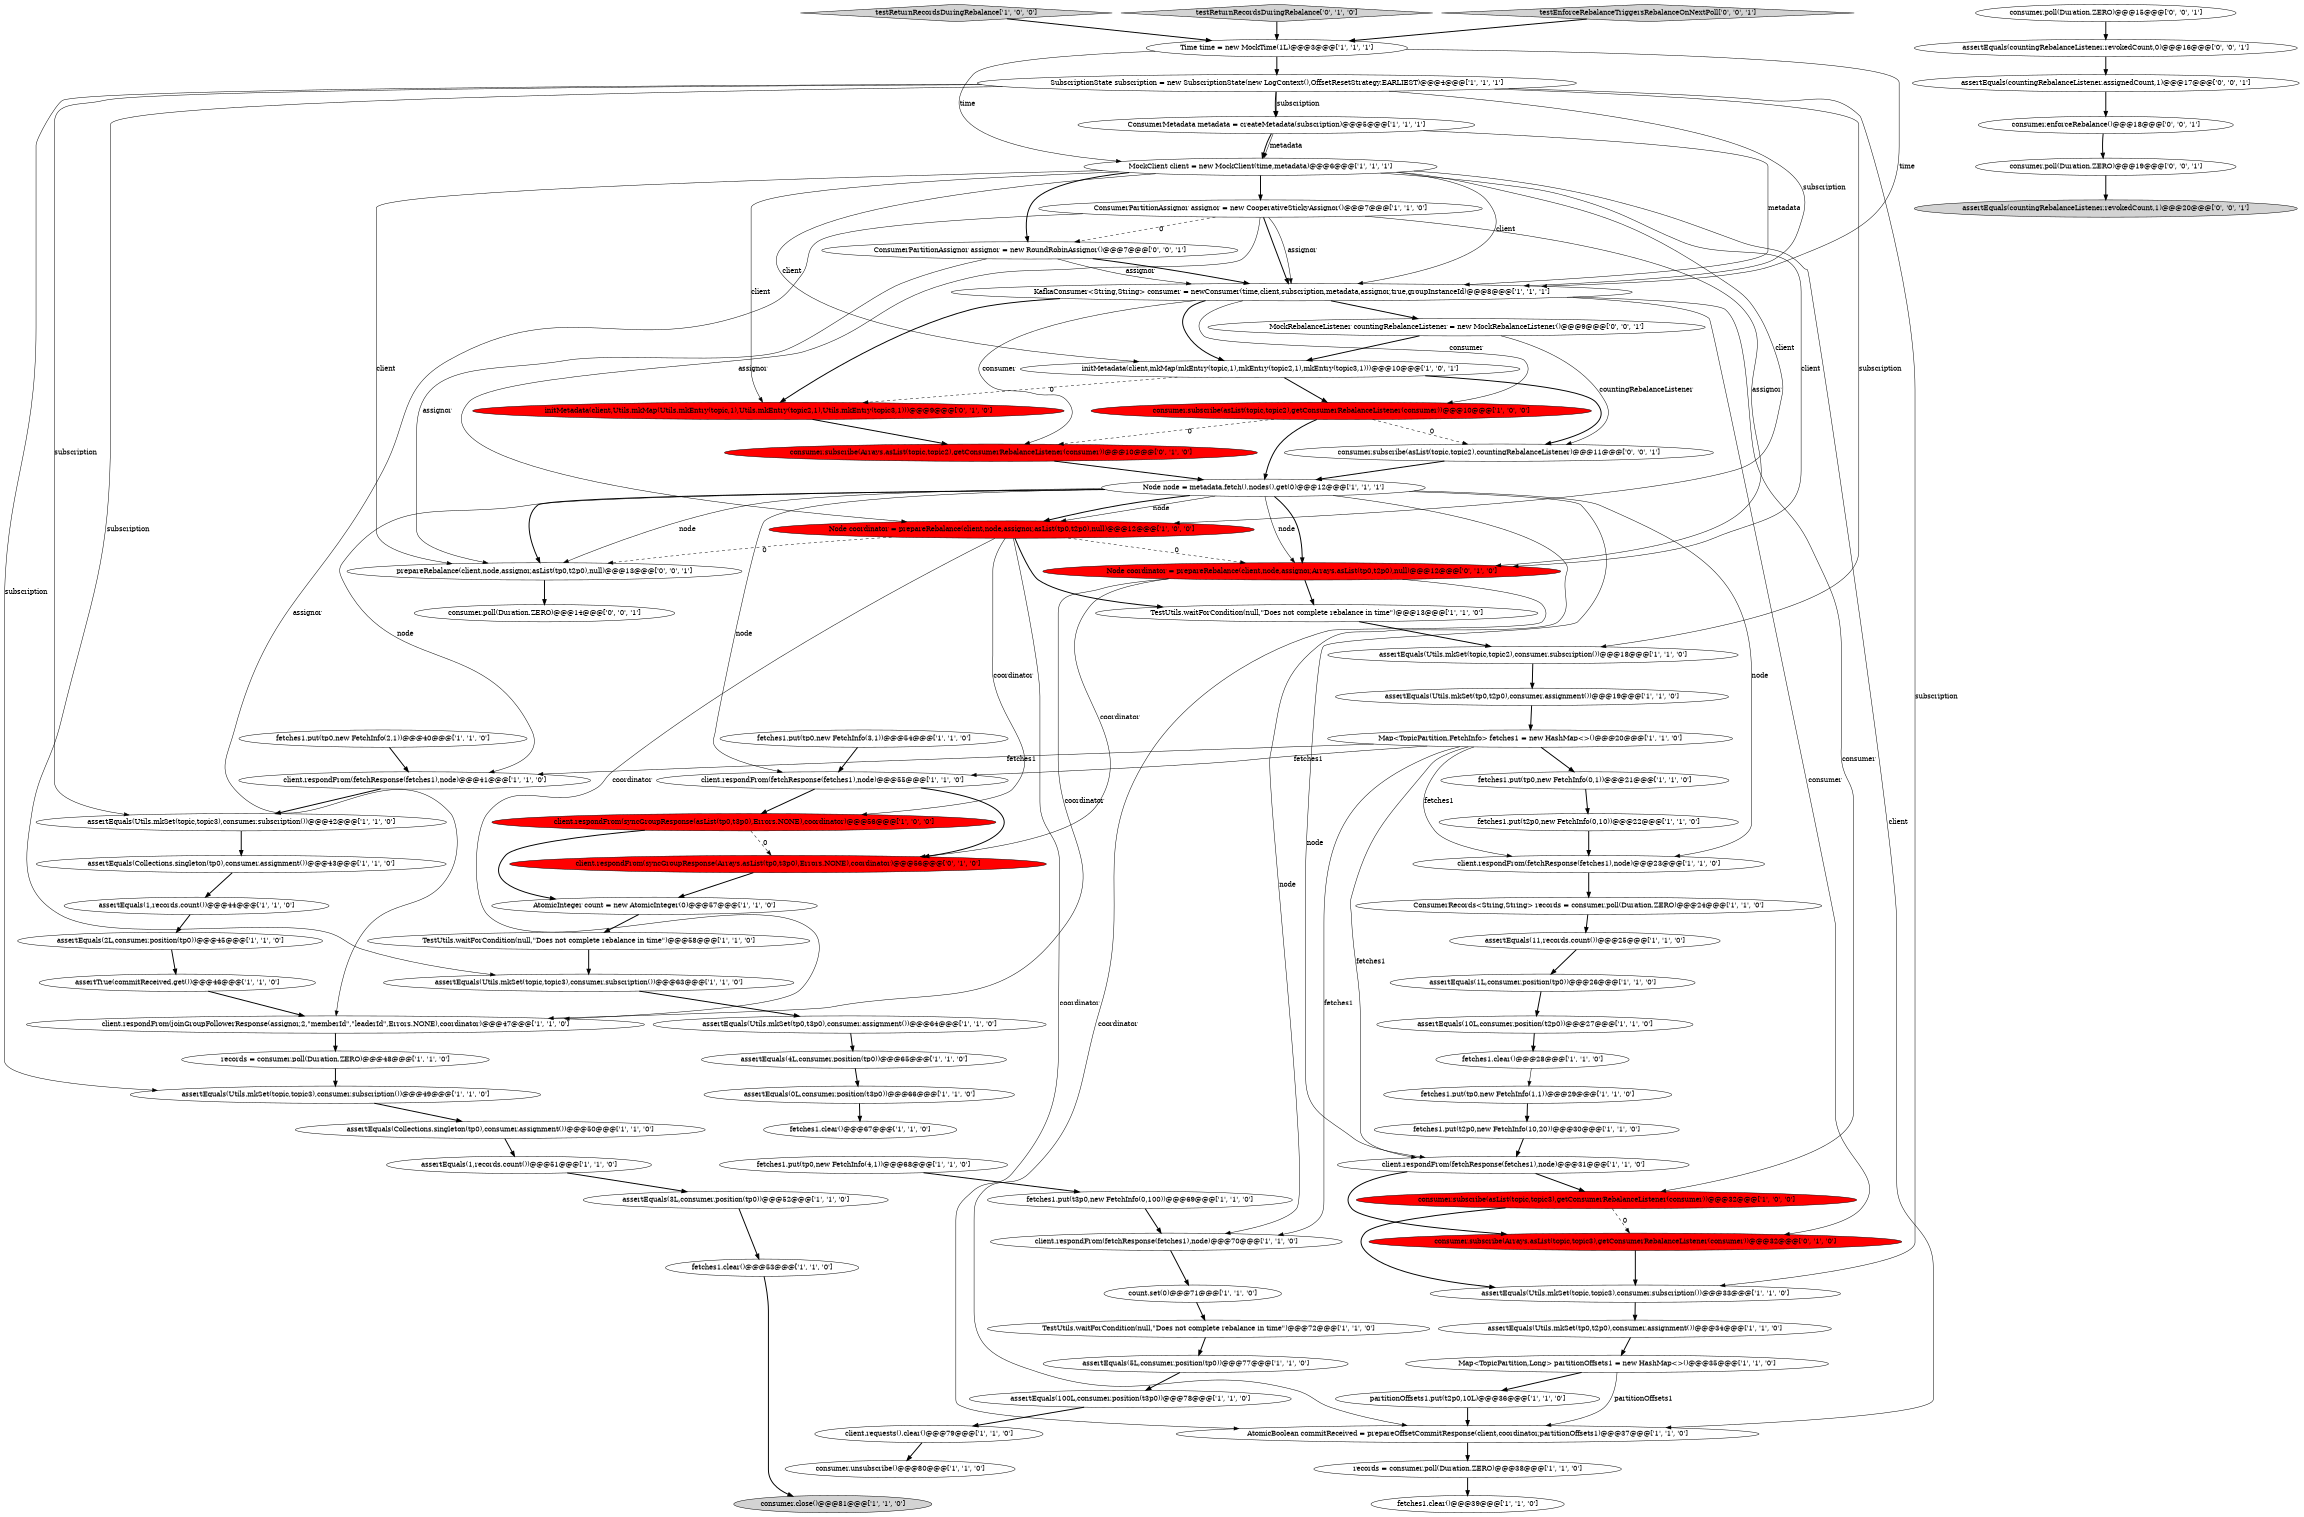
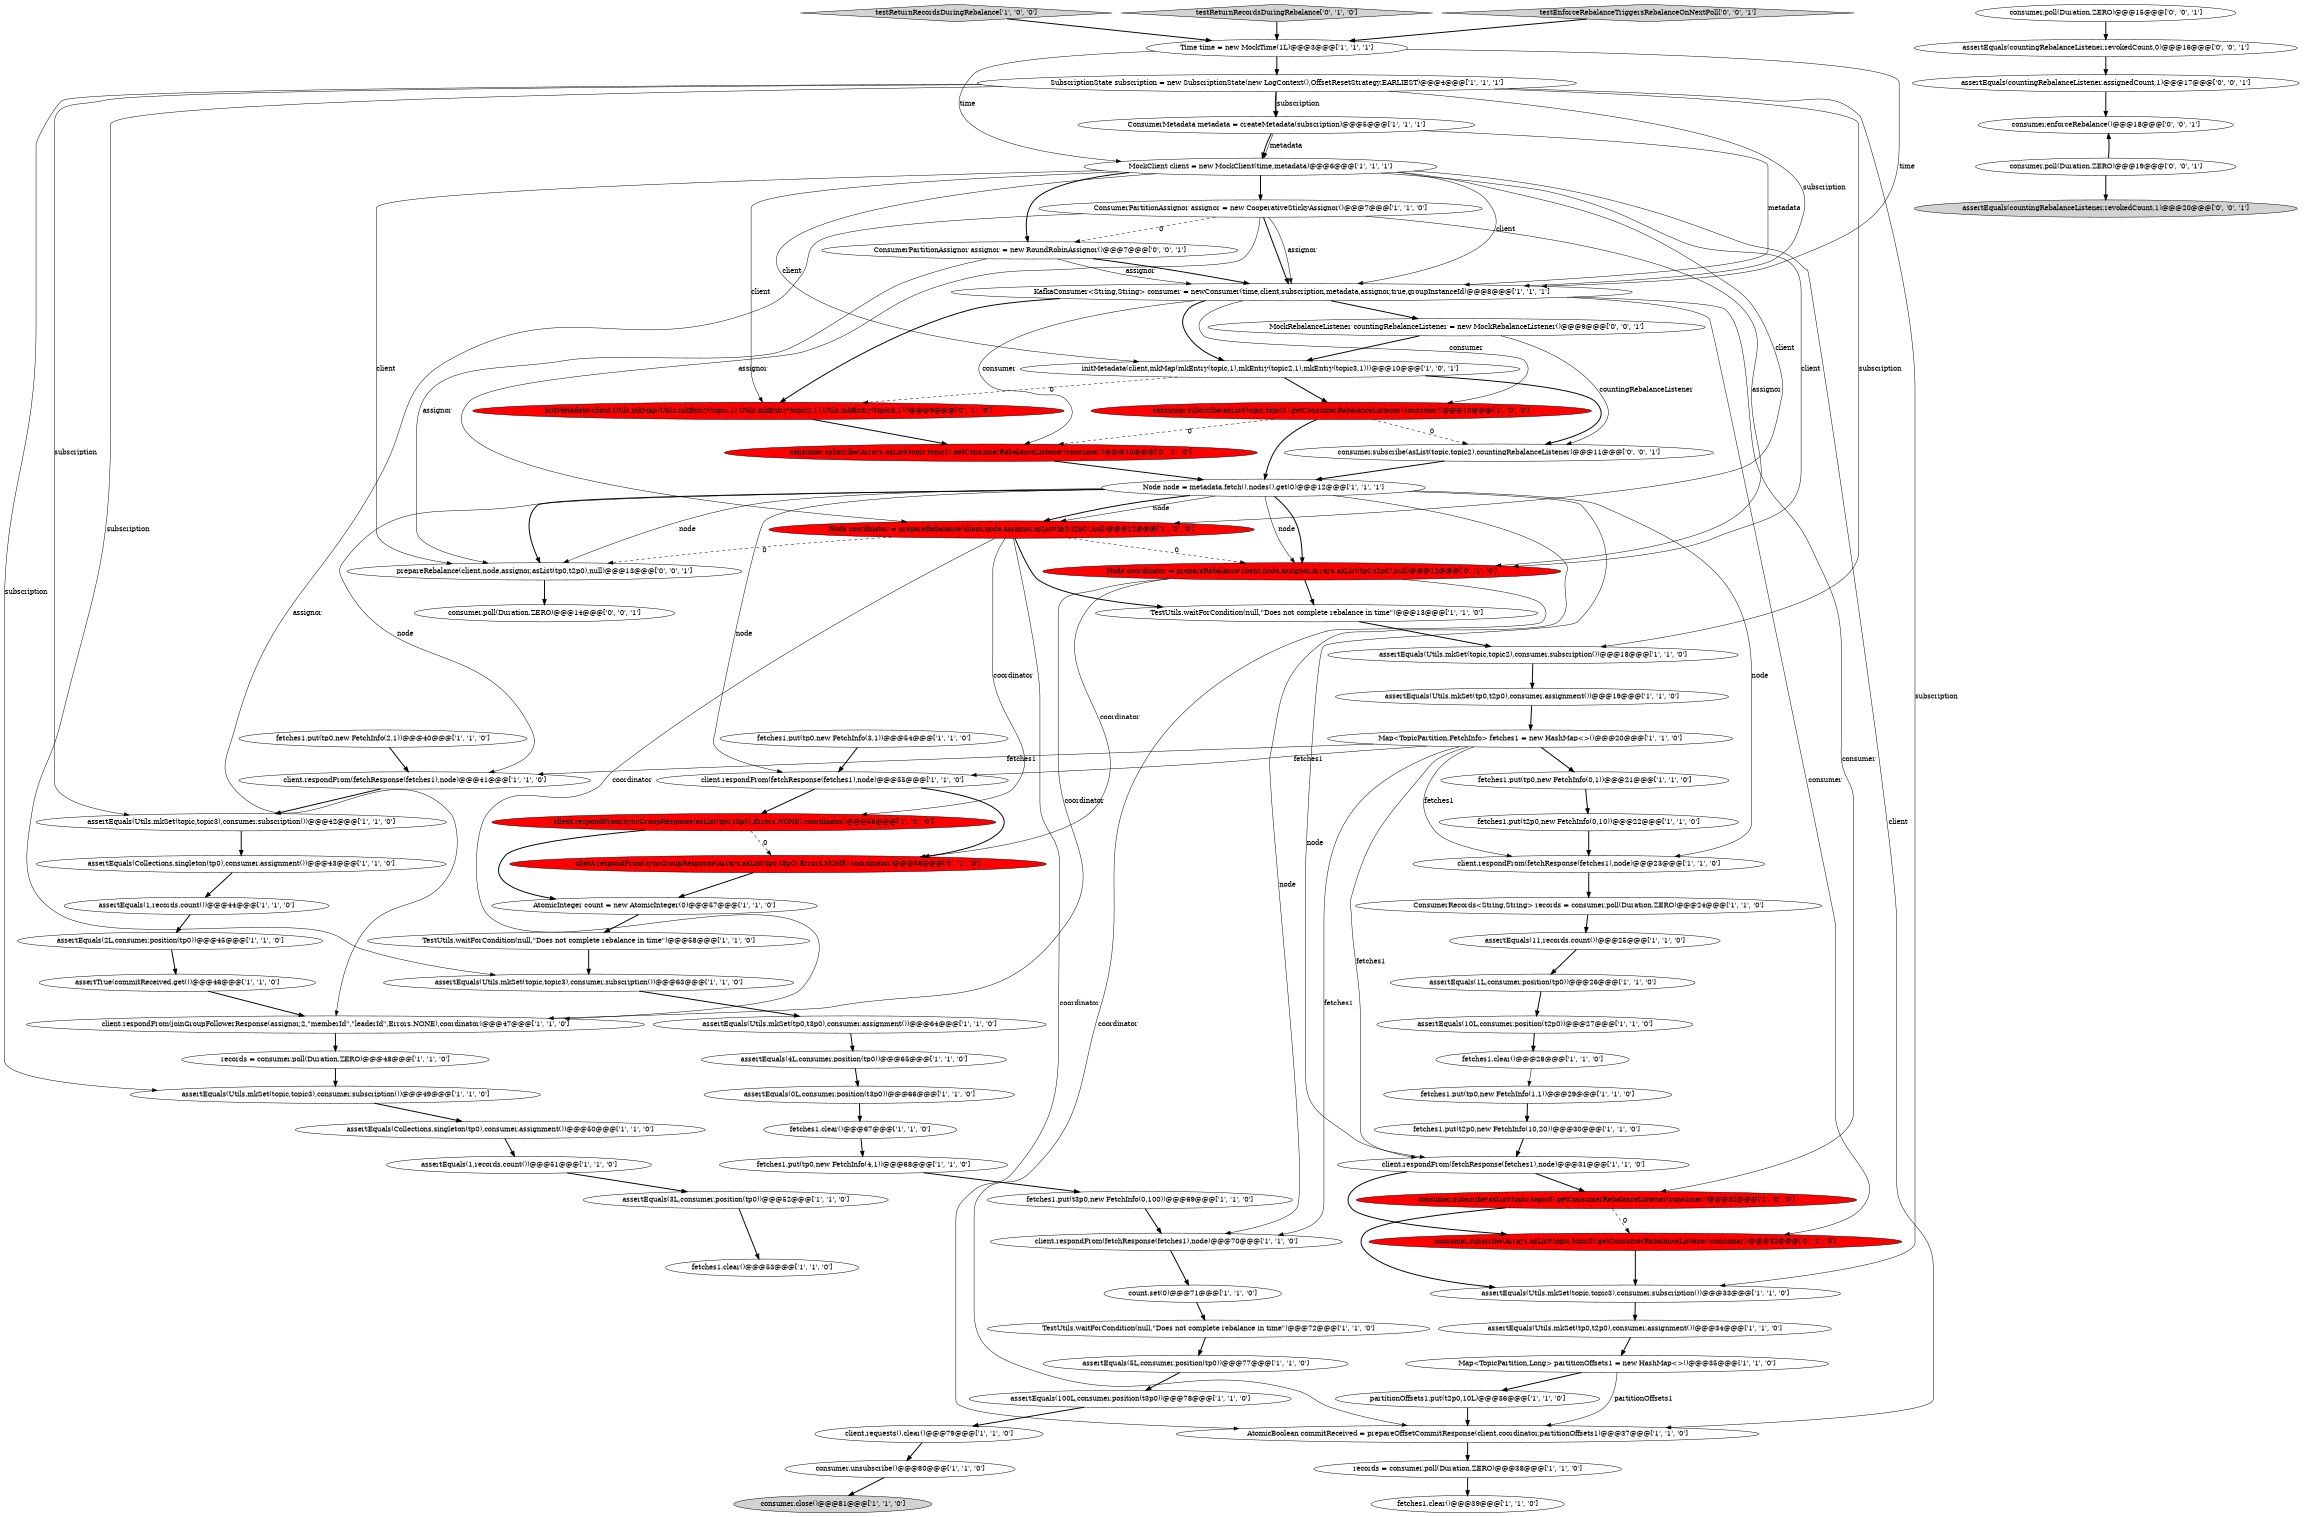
edge "consumer.enforceRebalance()@@@18@@@['0', '0', '1']" -> "consumer.poll(Duration.ZERO)@@@19@@@['0', '0', '1']": reversed
edge "fetches1.clear()@@@67@@@['1', '1', '0']" -> "fetches1.put(tp0,new FetchInfo(4,1))@@@68@@@['1', '1', '0']": added
edge "fetches1.clear()@@@53@@@['1', '1', '0']" -> "consumer.close()@@@81@@@['1', '1', '0']": now "consumer.unsubscribe()@@@80@@@['1', '1', '0']" -> "consumer.close()@@@81@@@['1', '1', '0']"
